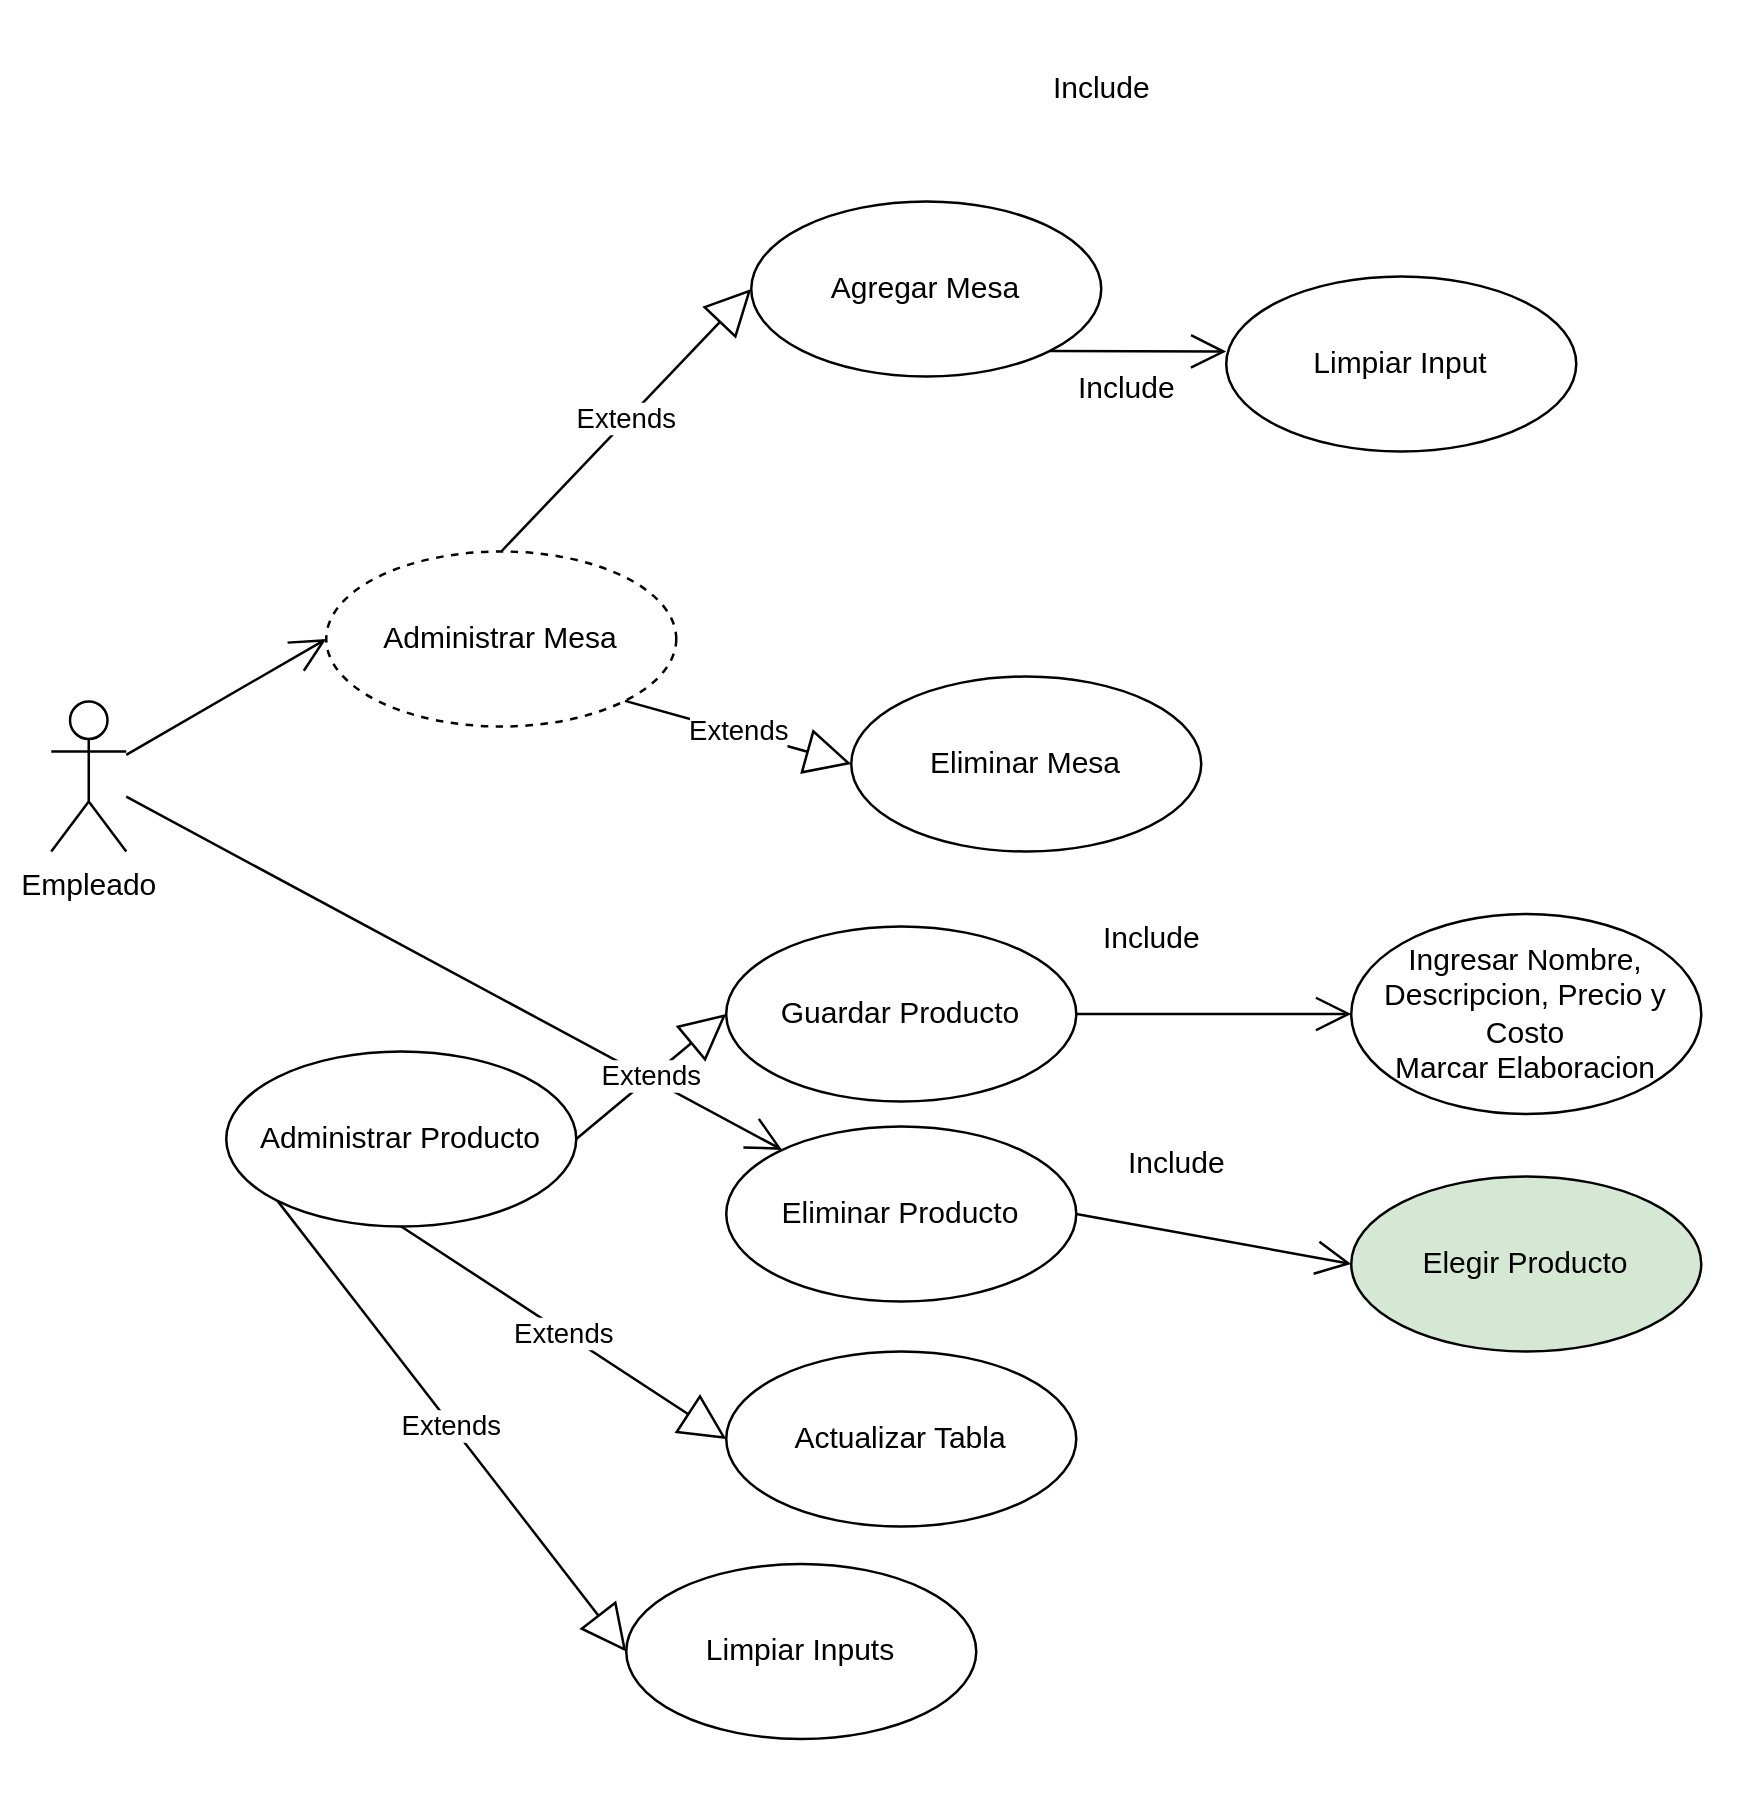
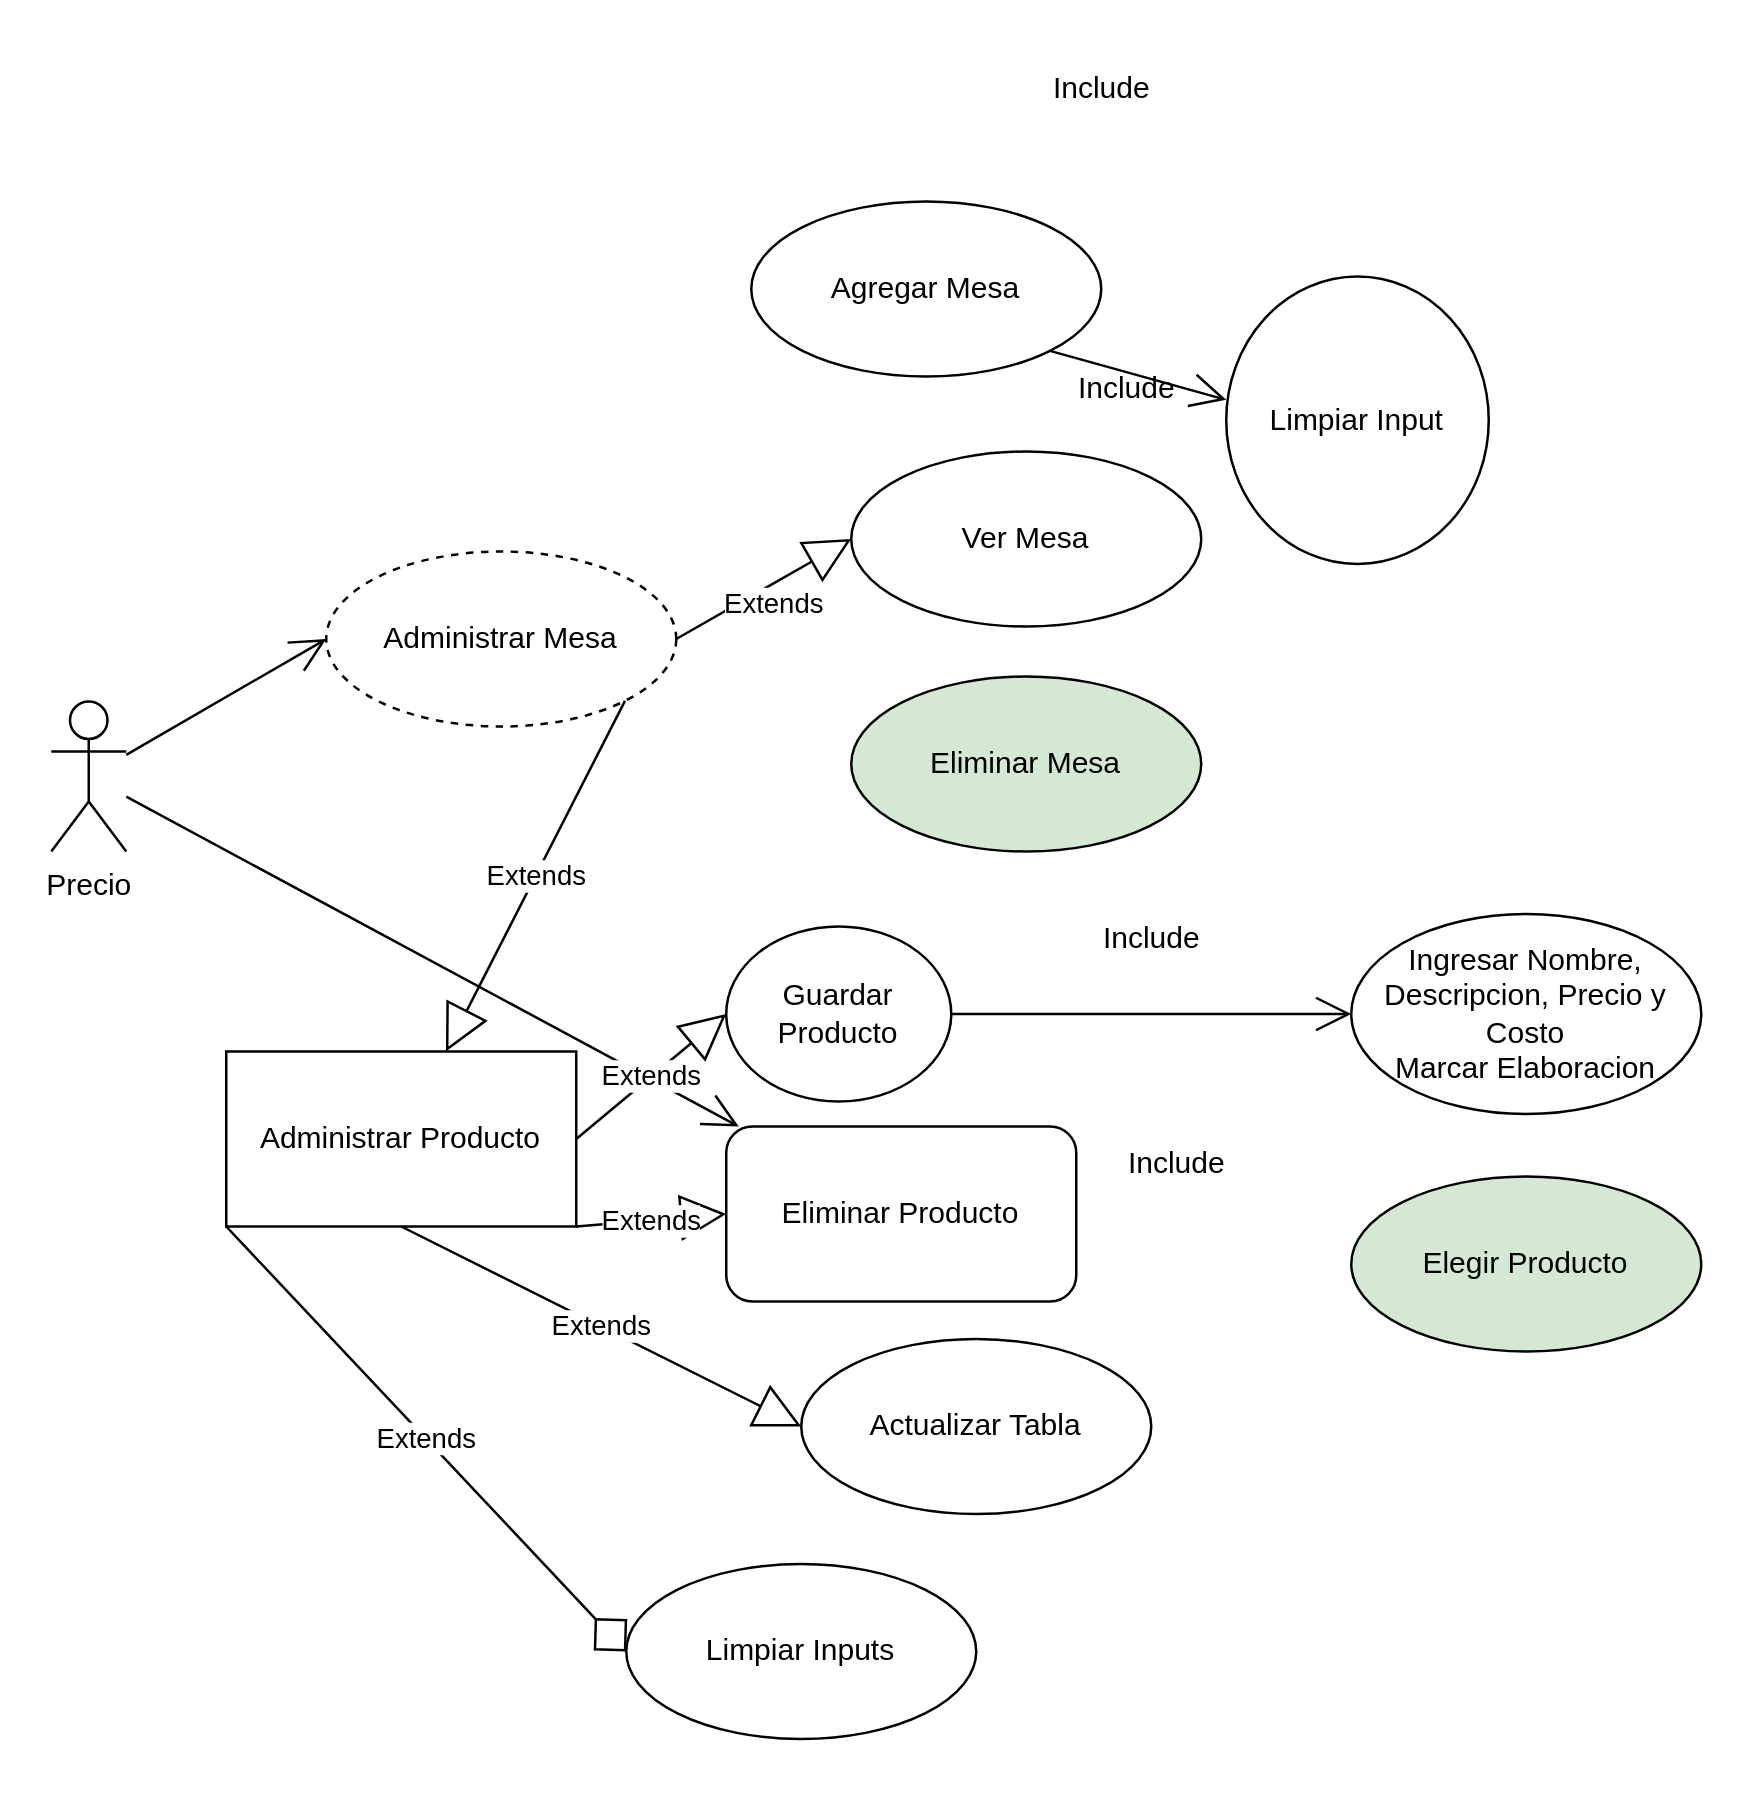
node "Limpiar Input": size 350x175 -> 263x288
edge "Administrar Mesa" -> "Agregar Mesa": removed, label "Extends"
node "Ver Mesa": added
edge "Administrar Mesa" -> "Ver Mesa": added, label "Extends"
edge "Administrar Mesa" -> "Eliminar Mesa": now "Administrar Mesa" -> "Administrar Producto"
node "Eliminar Mesa": fillcolor #ffffff -> #d5e8d4
node "Empleado": label "Empleado" -> "Precio"
node "Guardar Producto": size 350x175 -> 225x175
node "Administrar Producto": shape ellipse -> rectangle
node "Eliminar Producto": shape ellipse -> rounded rectangle
edge "Administrar Producto" -> "Eliminar Producto": added, label "Extends"
edge "Eliminar Producto" -> "Elegir Producto": removed
node "Actualizar Tabla": moved (901, 1439) -> (976, 1426)
edge "Administrar Producto" -> "Limpiar Inputs": arrowhead block -> diamond
